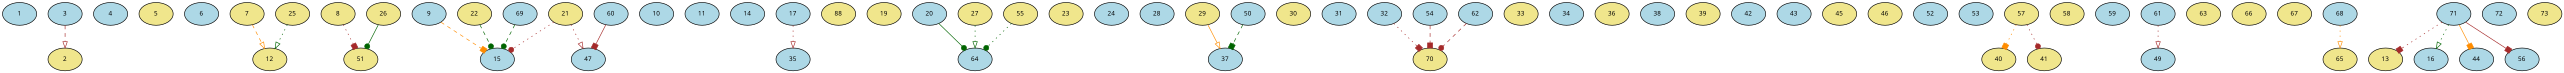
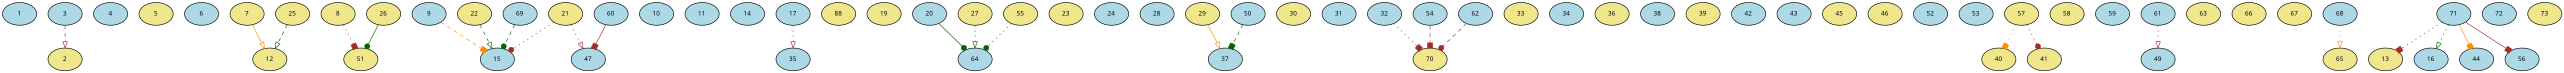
edge "7" -> "12": style dashed -> solid
edge "25" -> "12": style dotted -> dashed
edge "22" -> "15": arrowhead dot -> onormal
